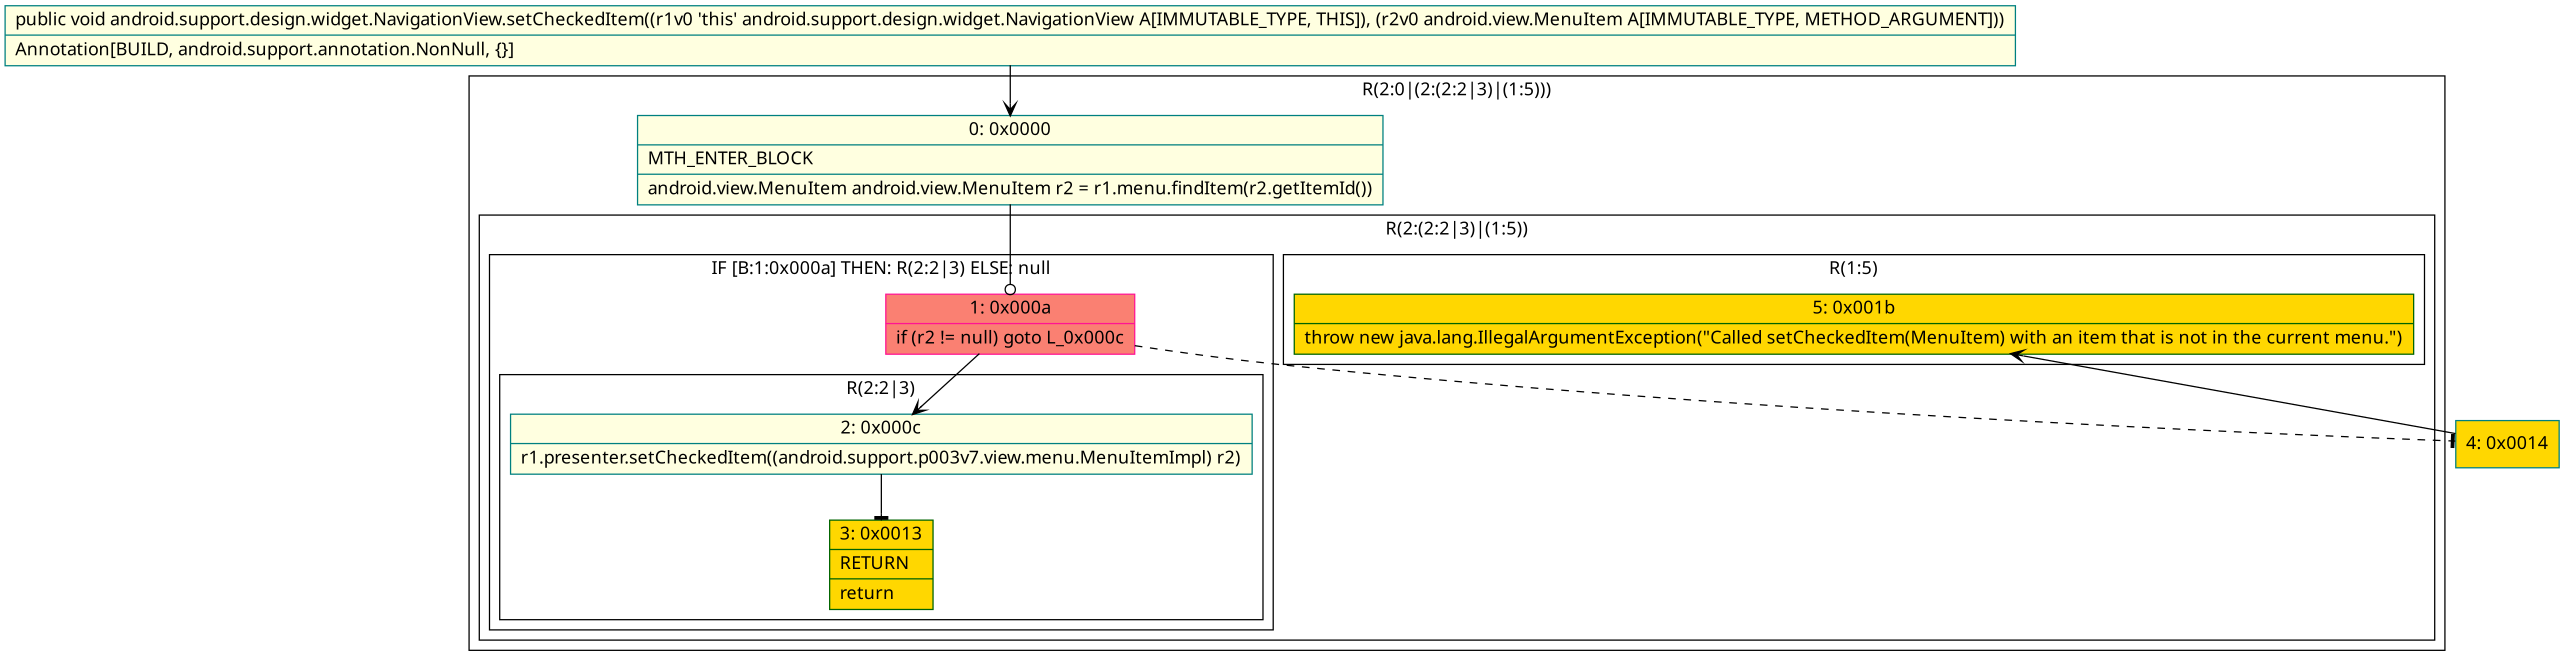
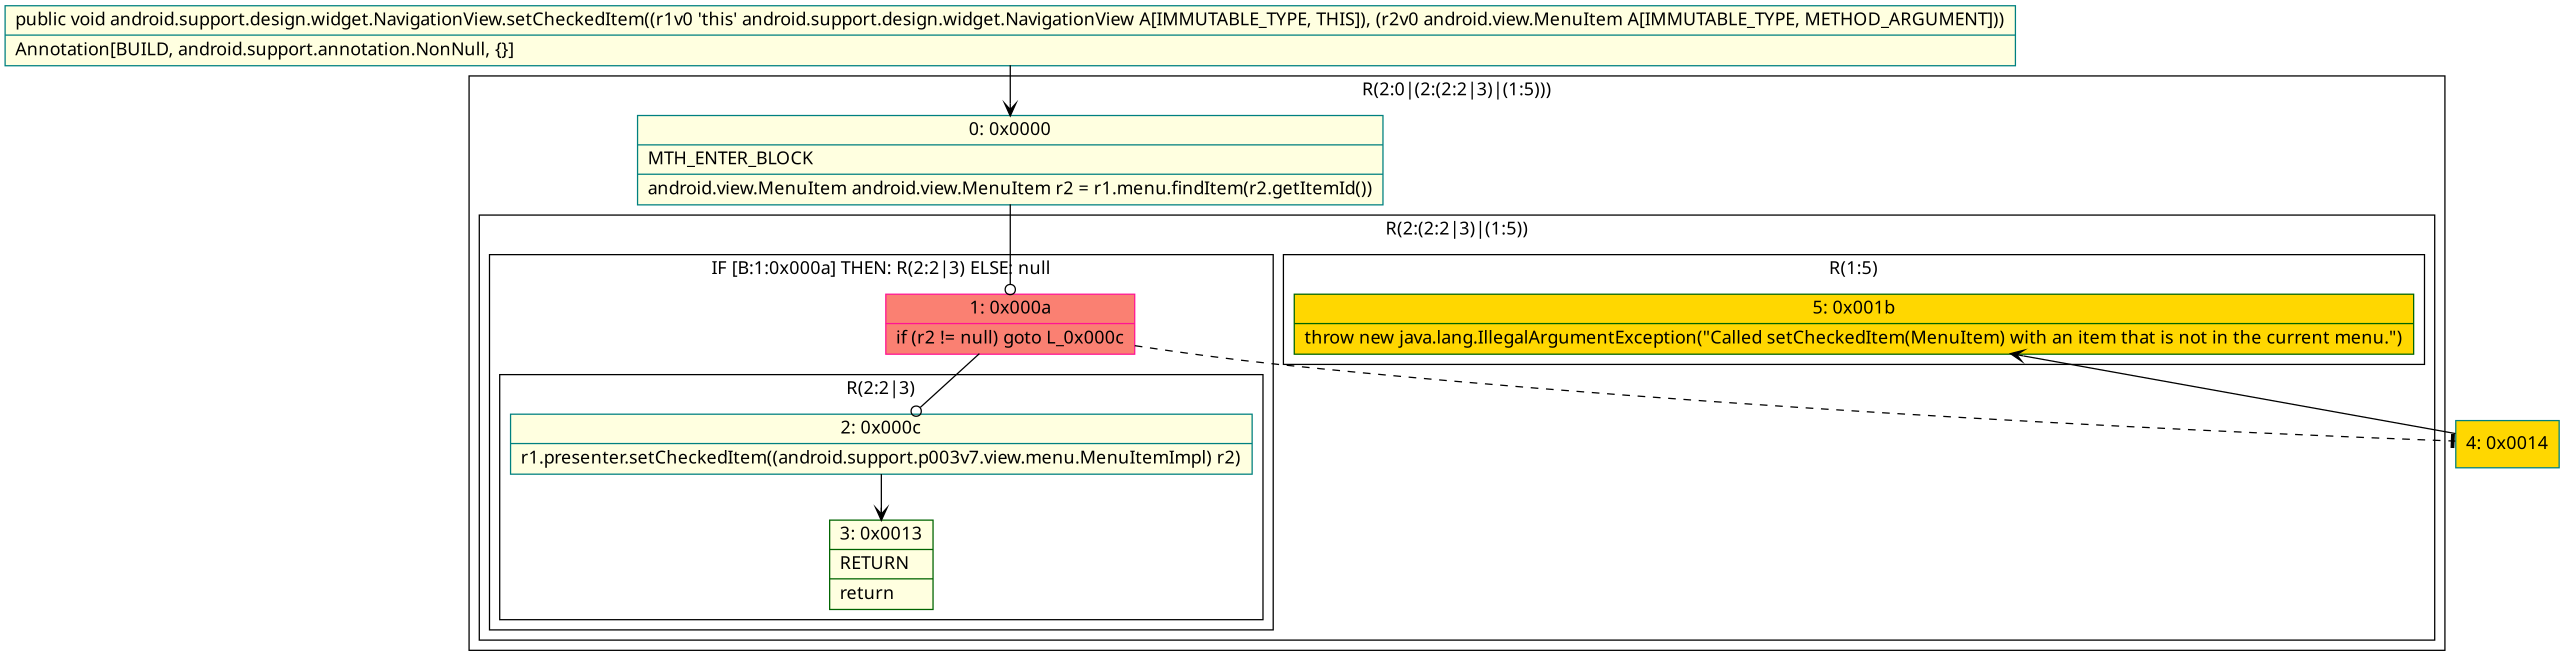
edge "1: 0x000a" -> "2: 0x000c": arrowhead vee -> odot
edge "2: 0x000c" -> "3: 0x0013": arrowhead tee -> vee
node "3: 0x0013": fillcolor gold -> lightyellow
